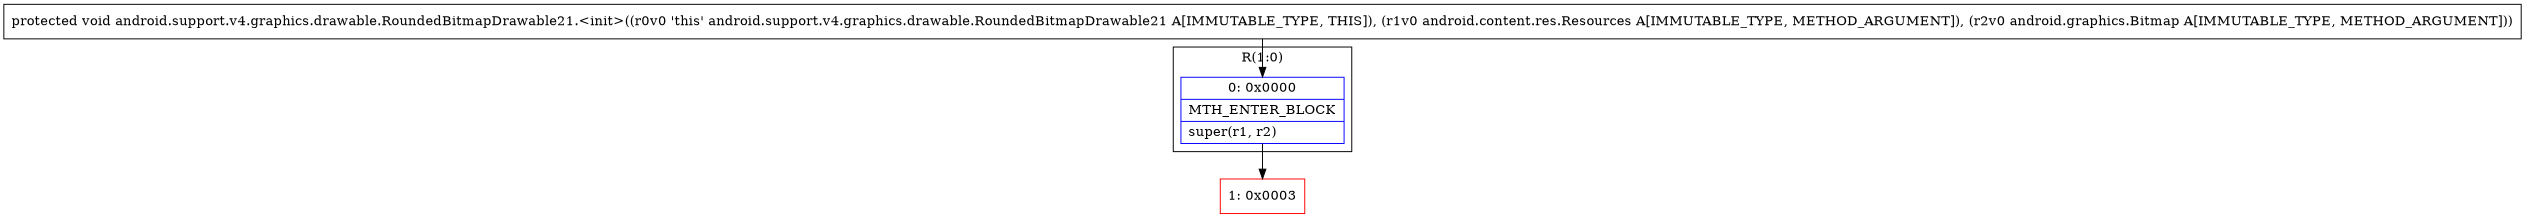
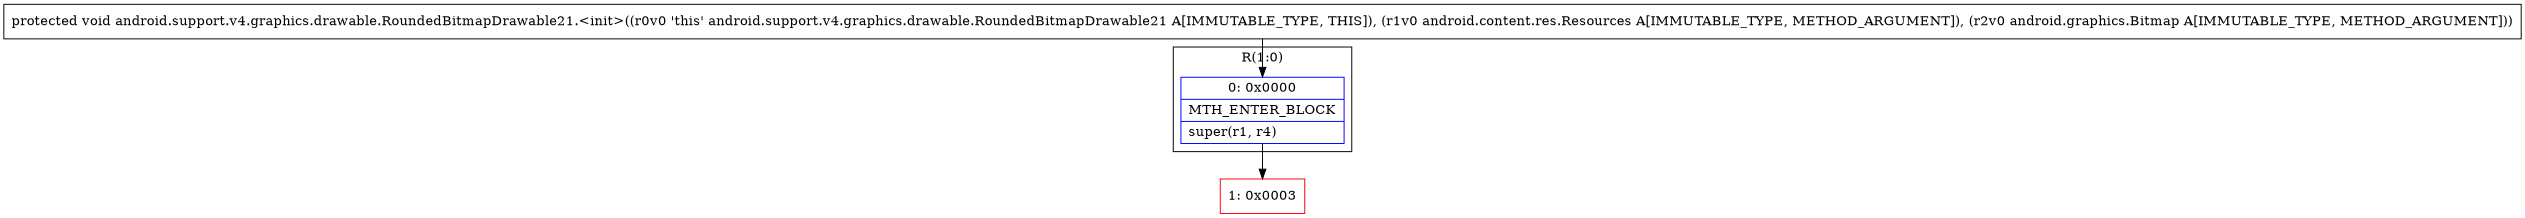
node "0: 0x0000": text "super(r1, r2)" -> "super(r1, r4)"
